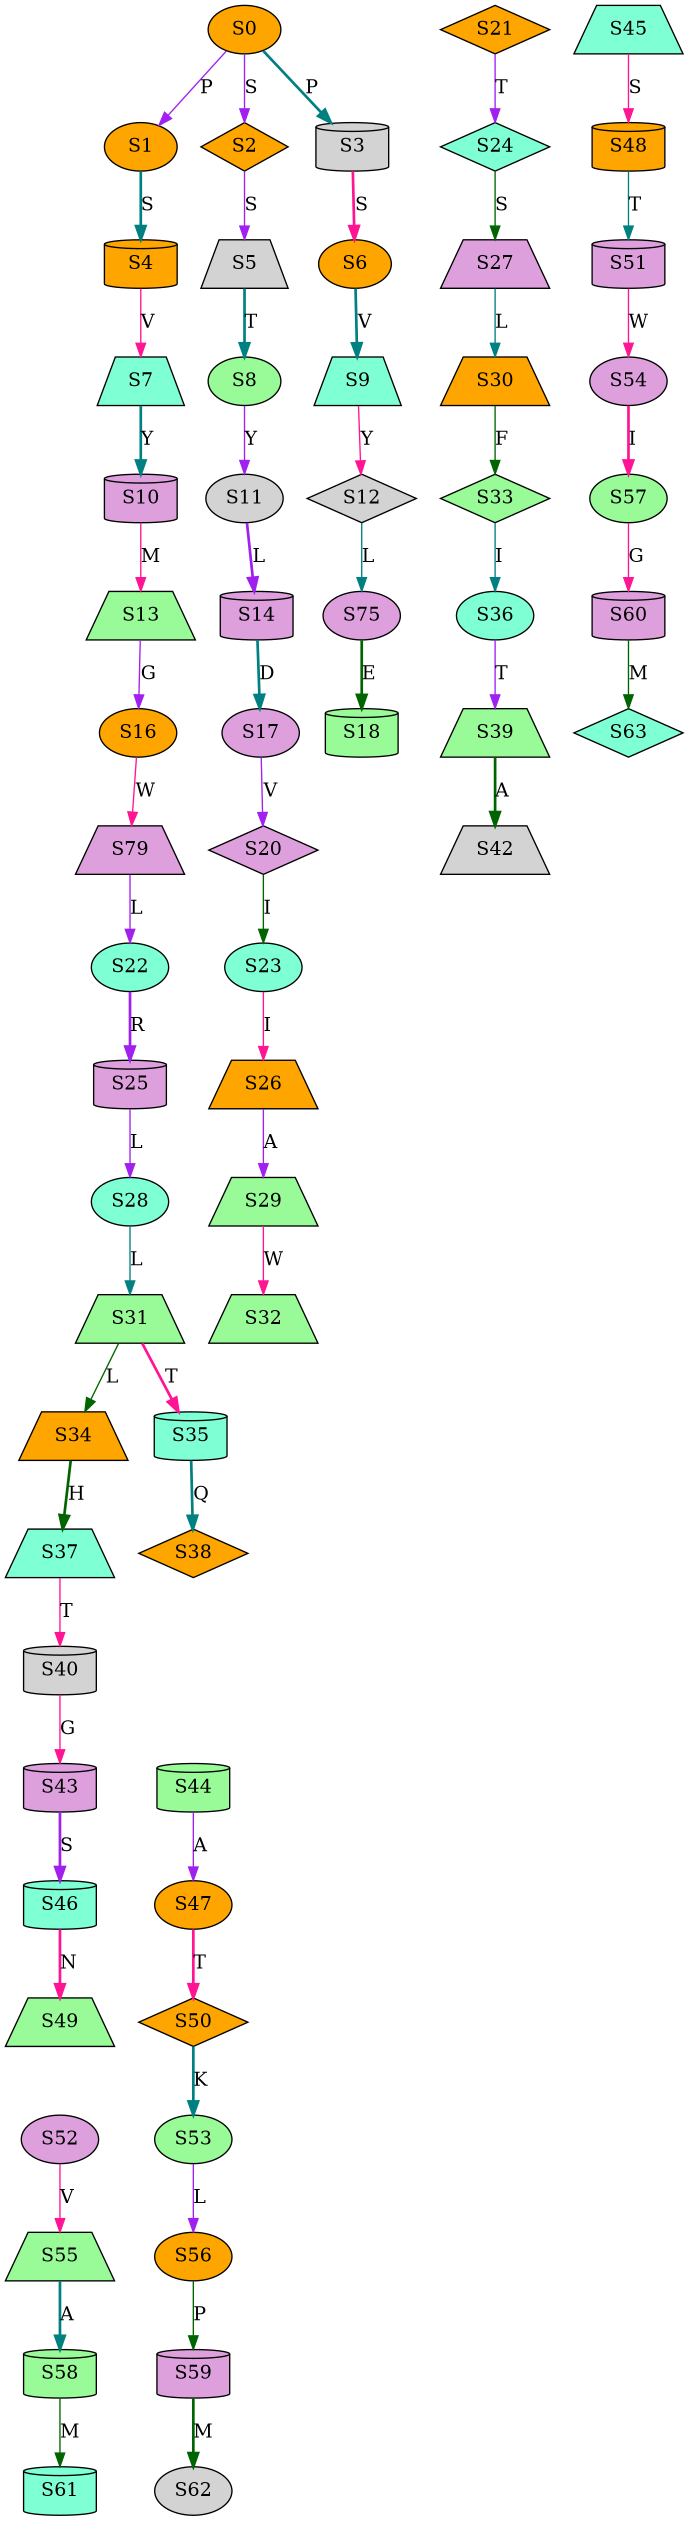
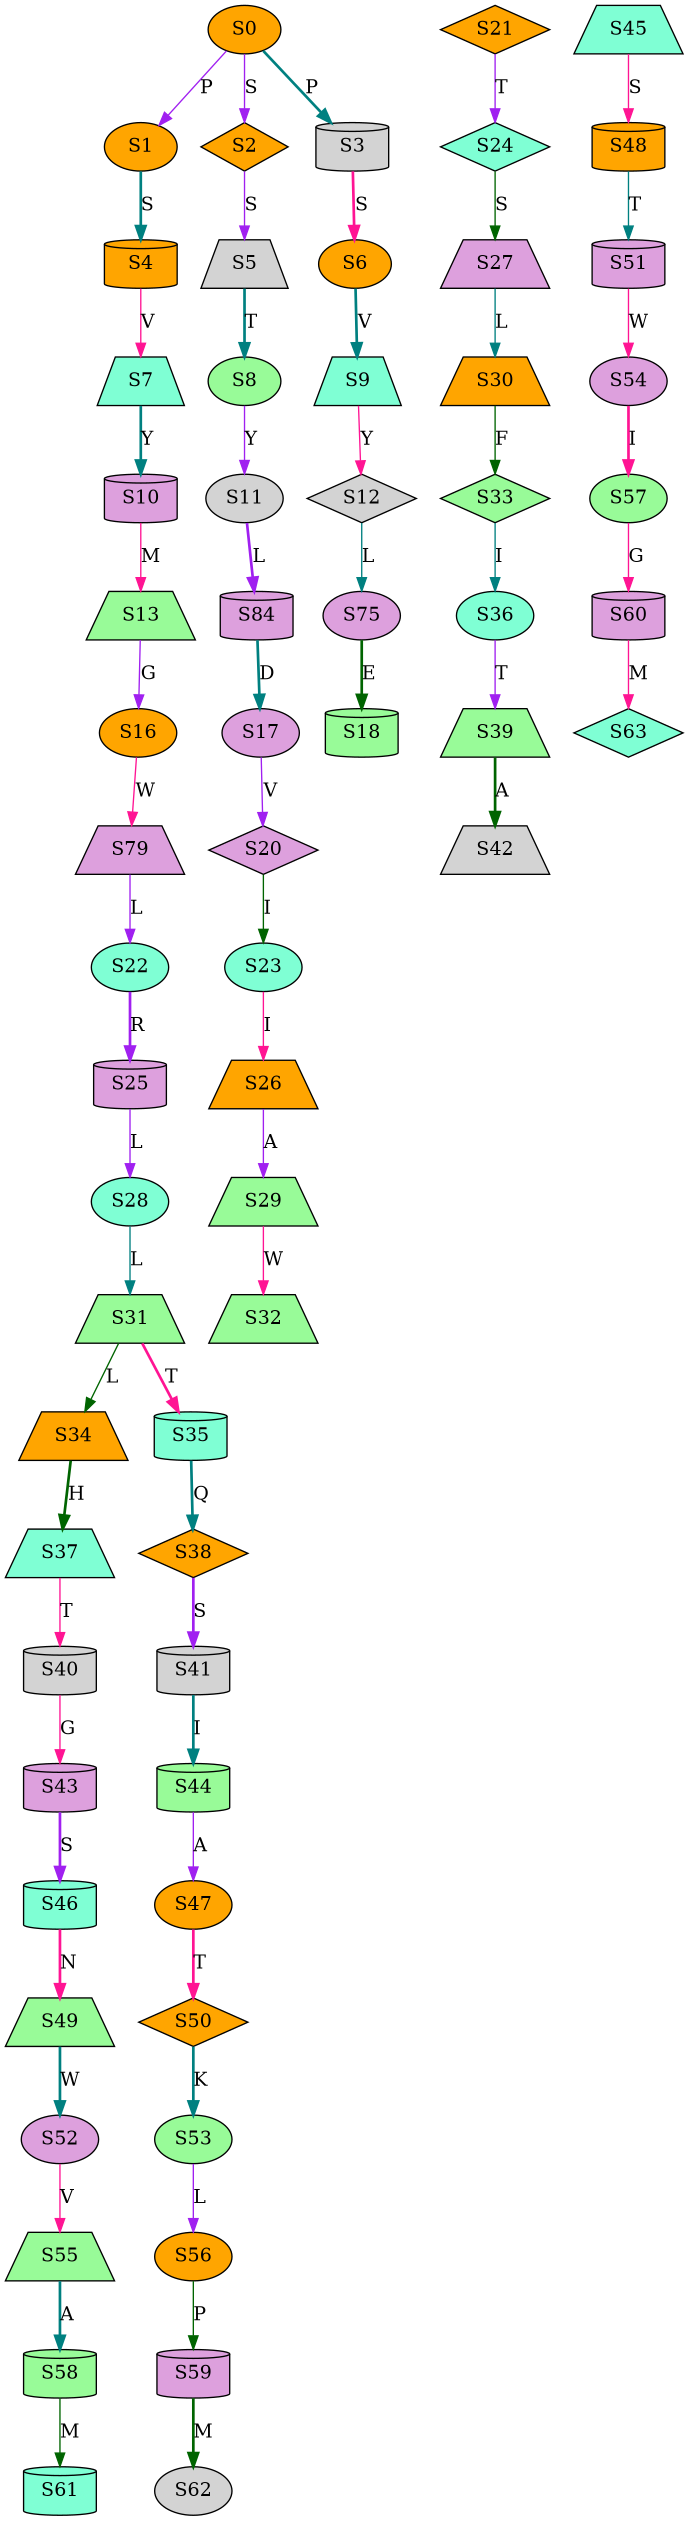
node "S14": label "S14" -> "S84"
edge "S60" -> "S63": color darkgreen -> deeppink
node "S41": added
edge "S49" -> "S52": added, label "W"
